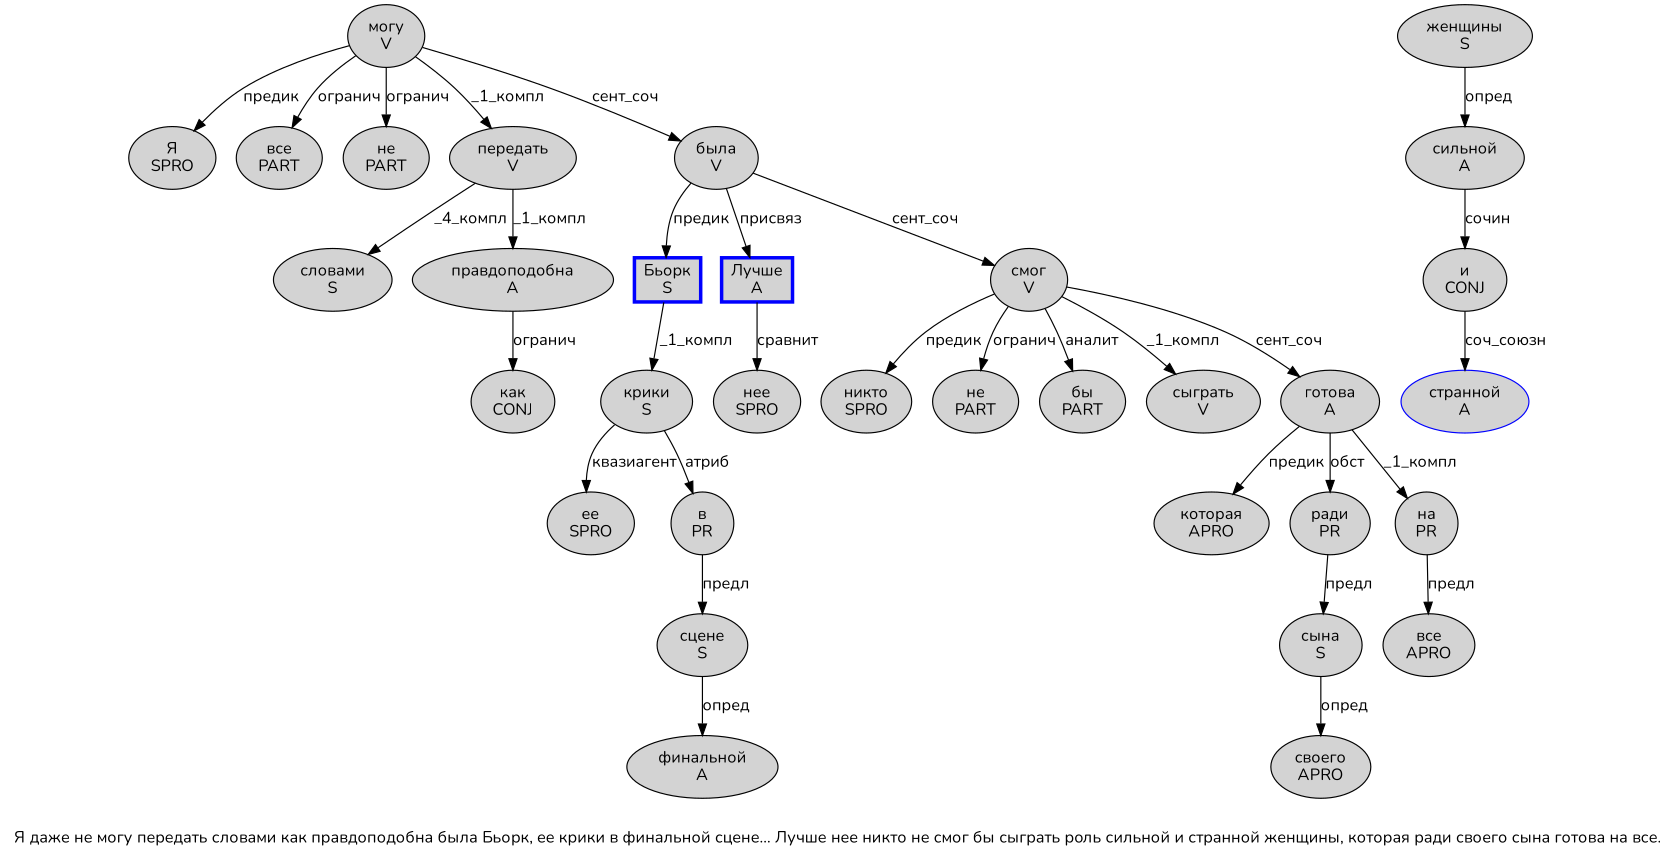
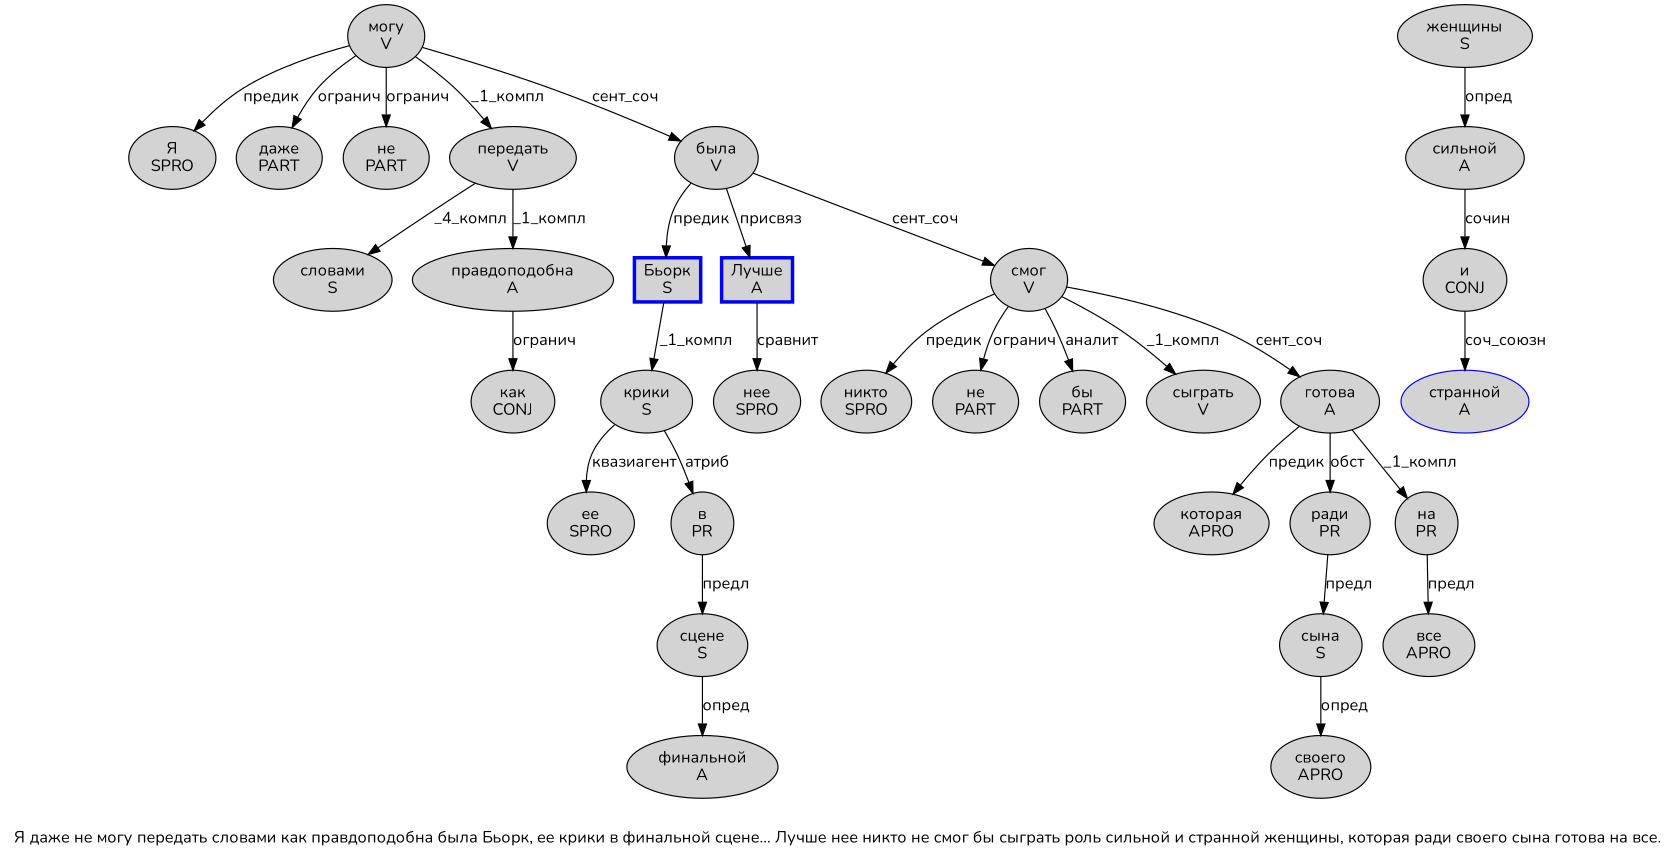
node "все PART": label "все PART" -> "даже PART"
